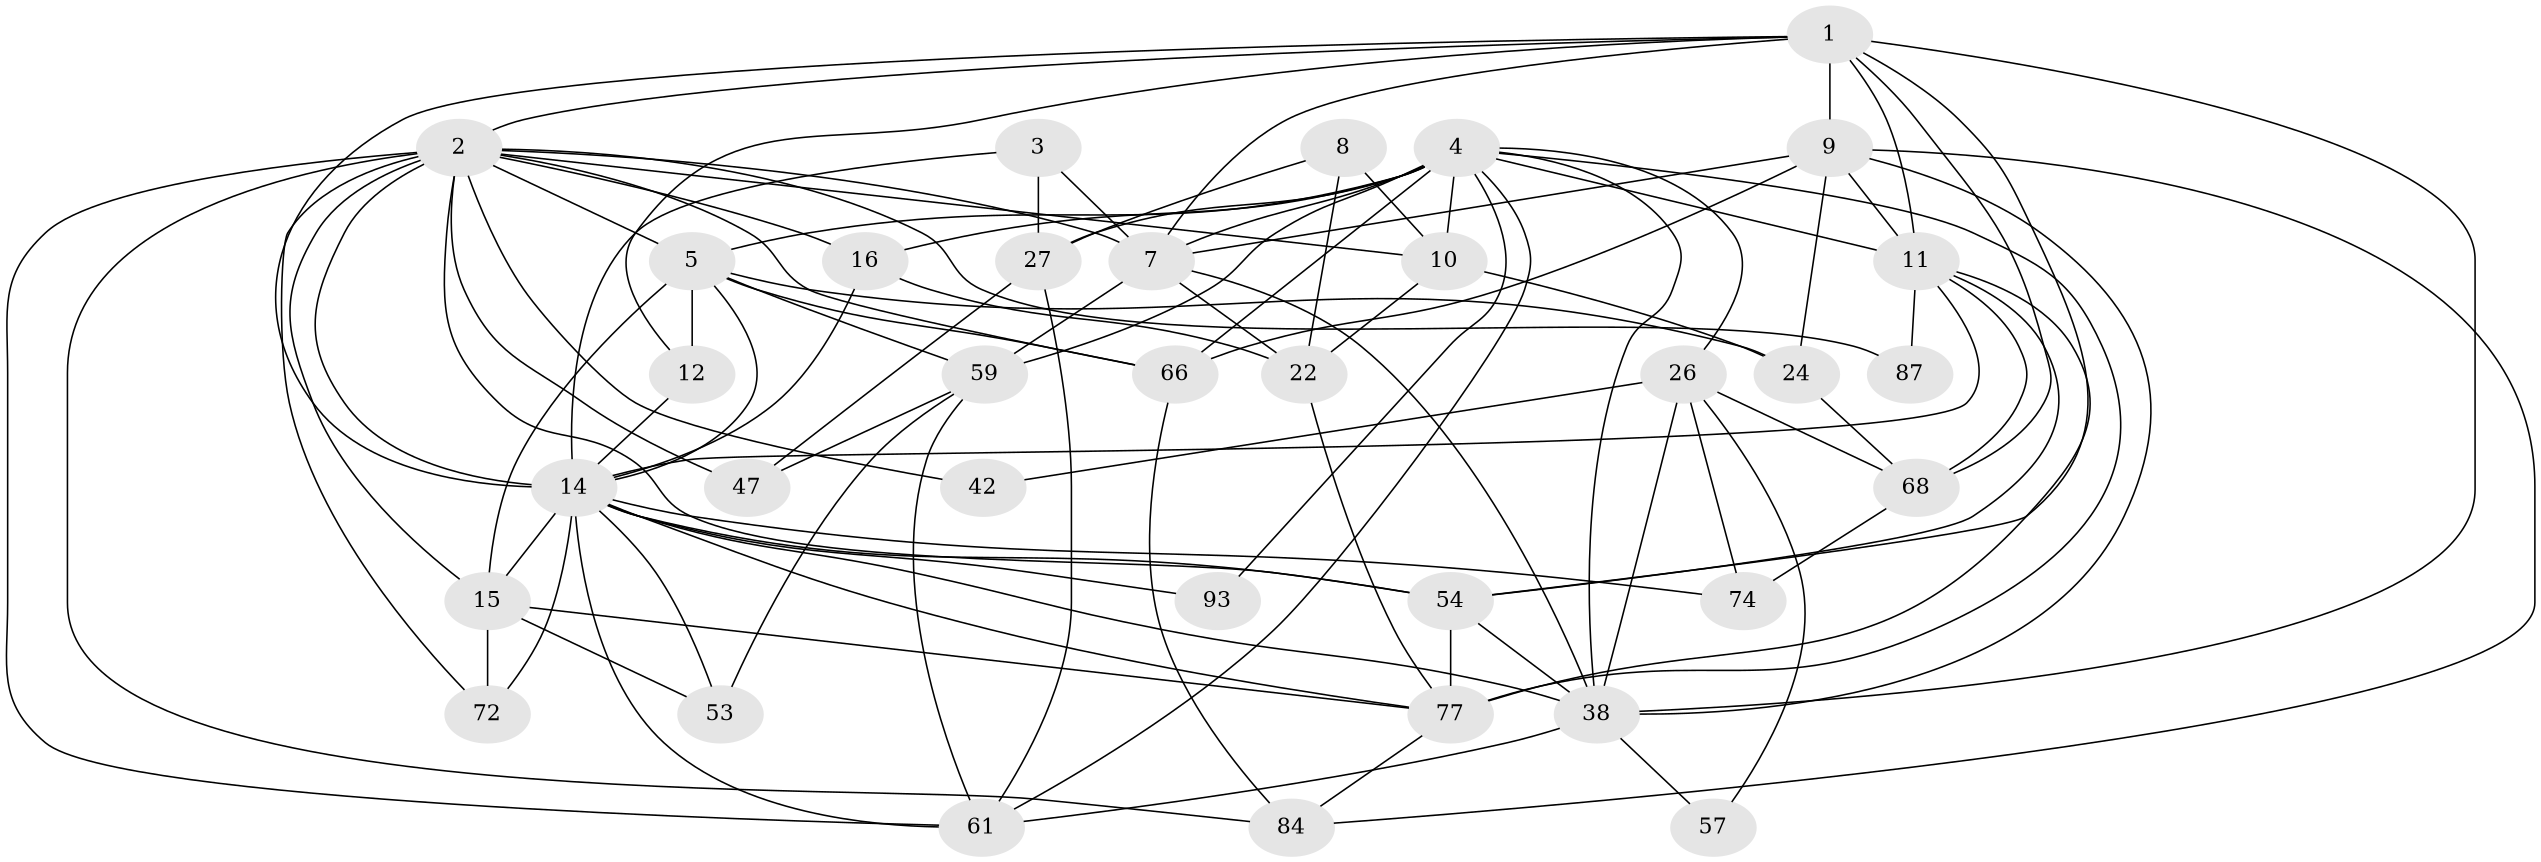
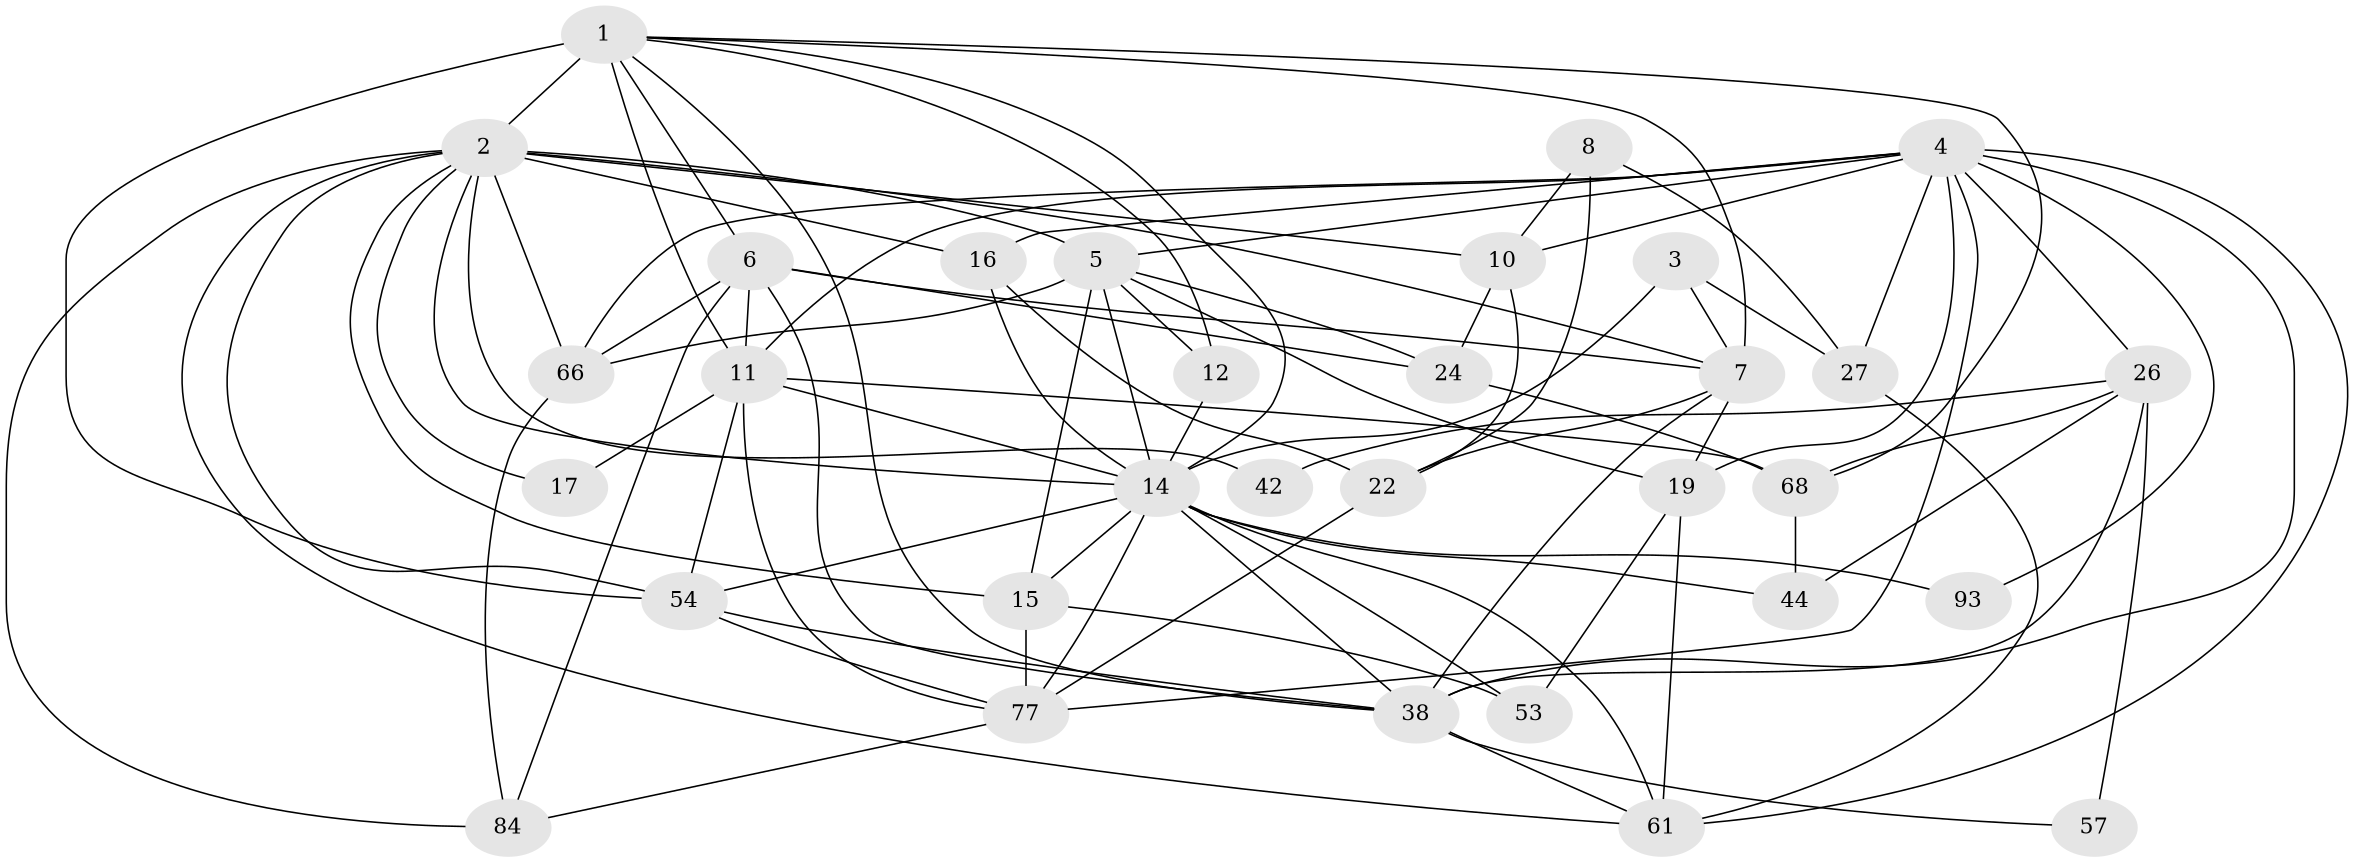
node "9": label "9" -> "6"
edge "4" -- "7": removed
node "59": label "59" -> "19"
node "87": label "87" -> "17"
node "47": removed
node "74": label "74" -> "44"
node "72": removed
